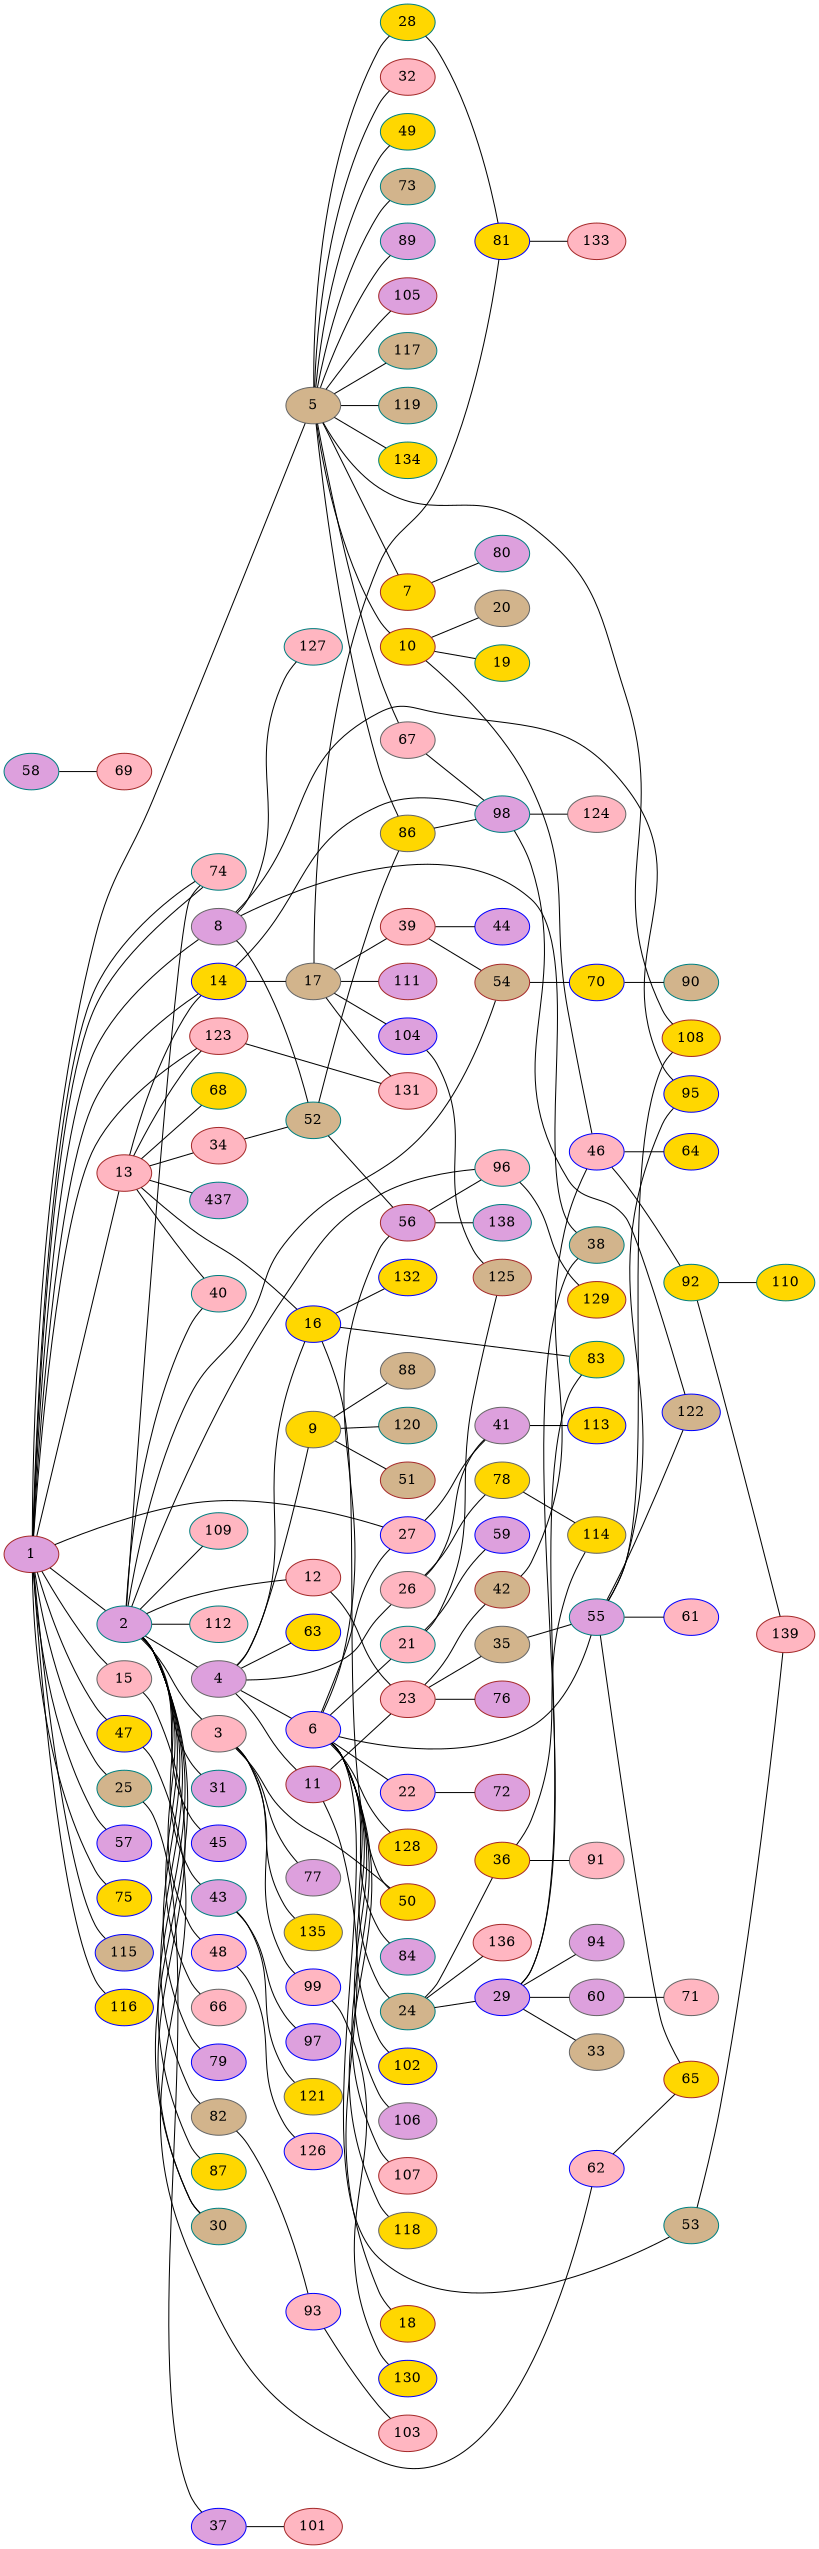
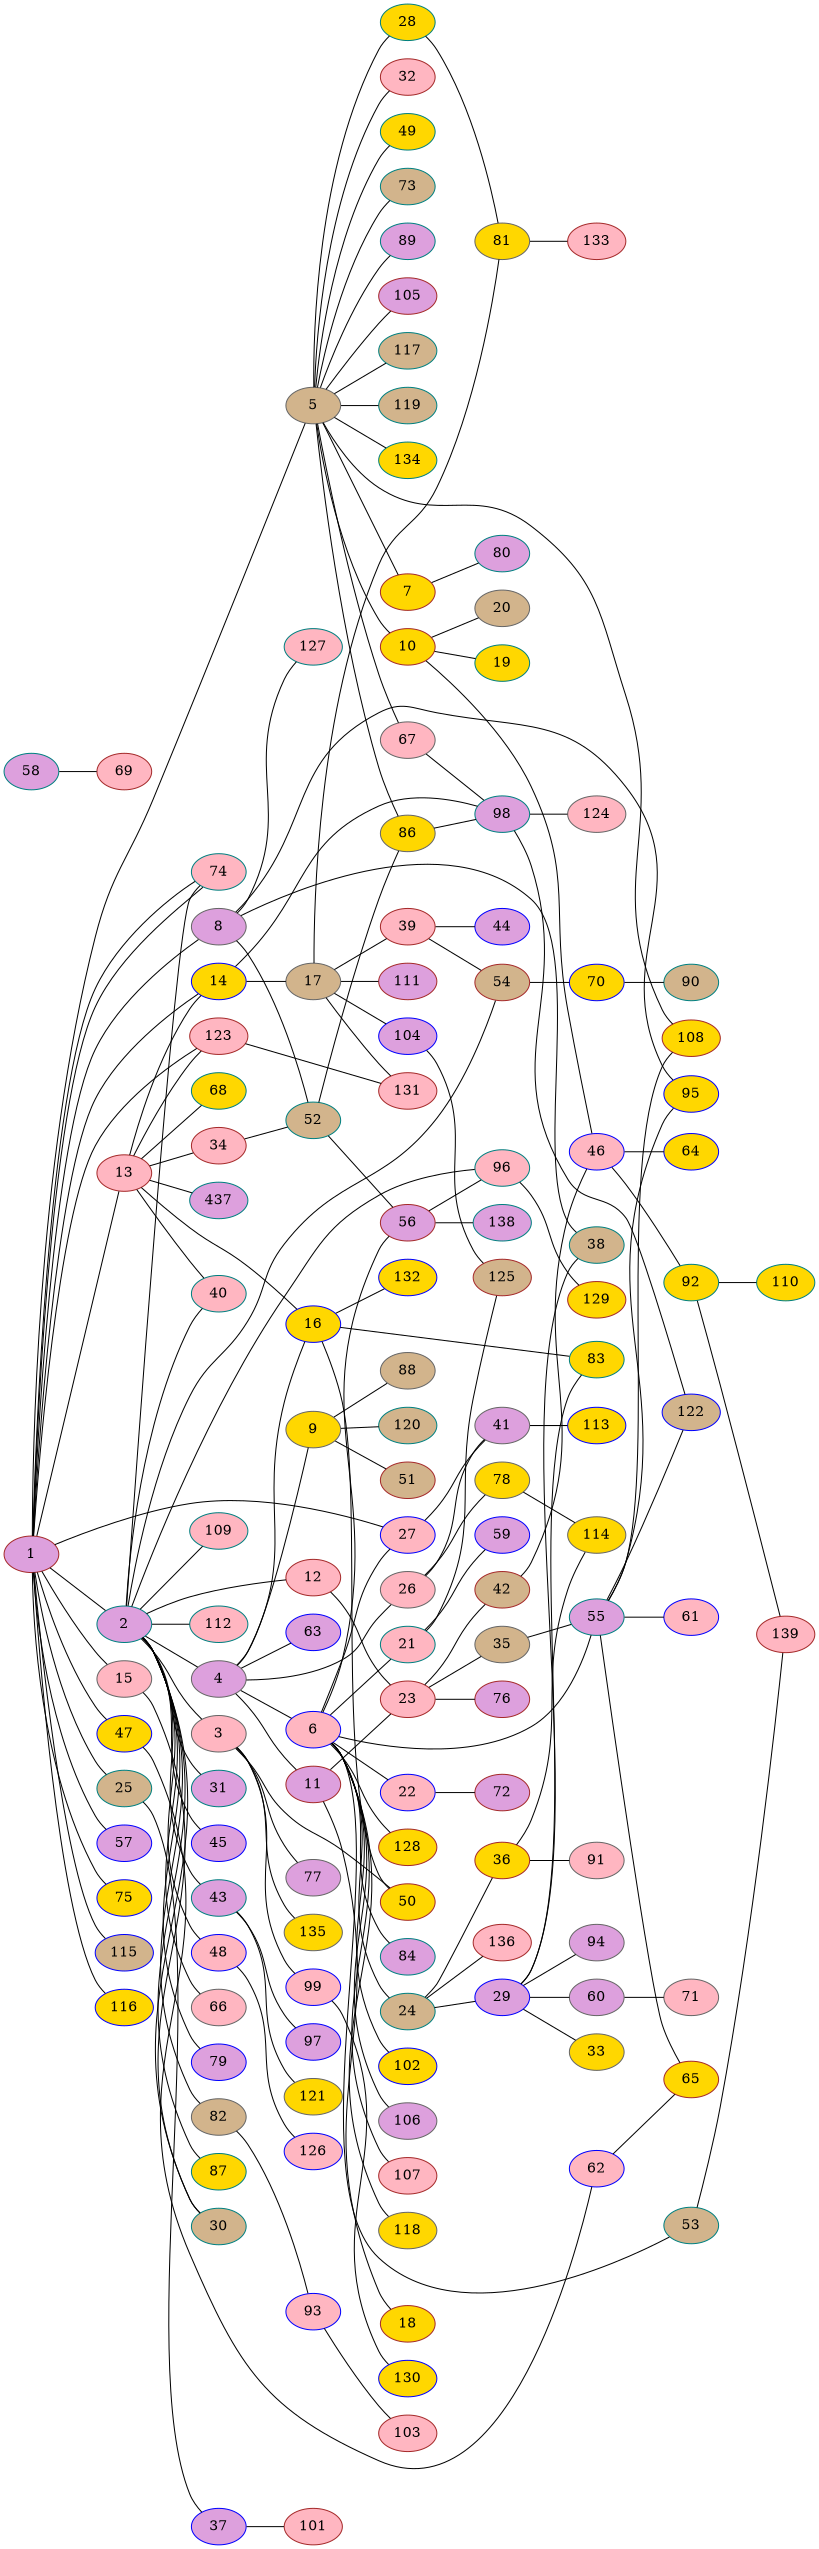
node "81": color blue -> gray40
node "63": fillcolor gold -> plum
node "33": fillcolor tan -> gold
